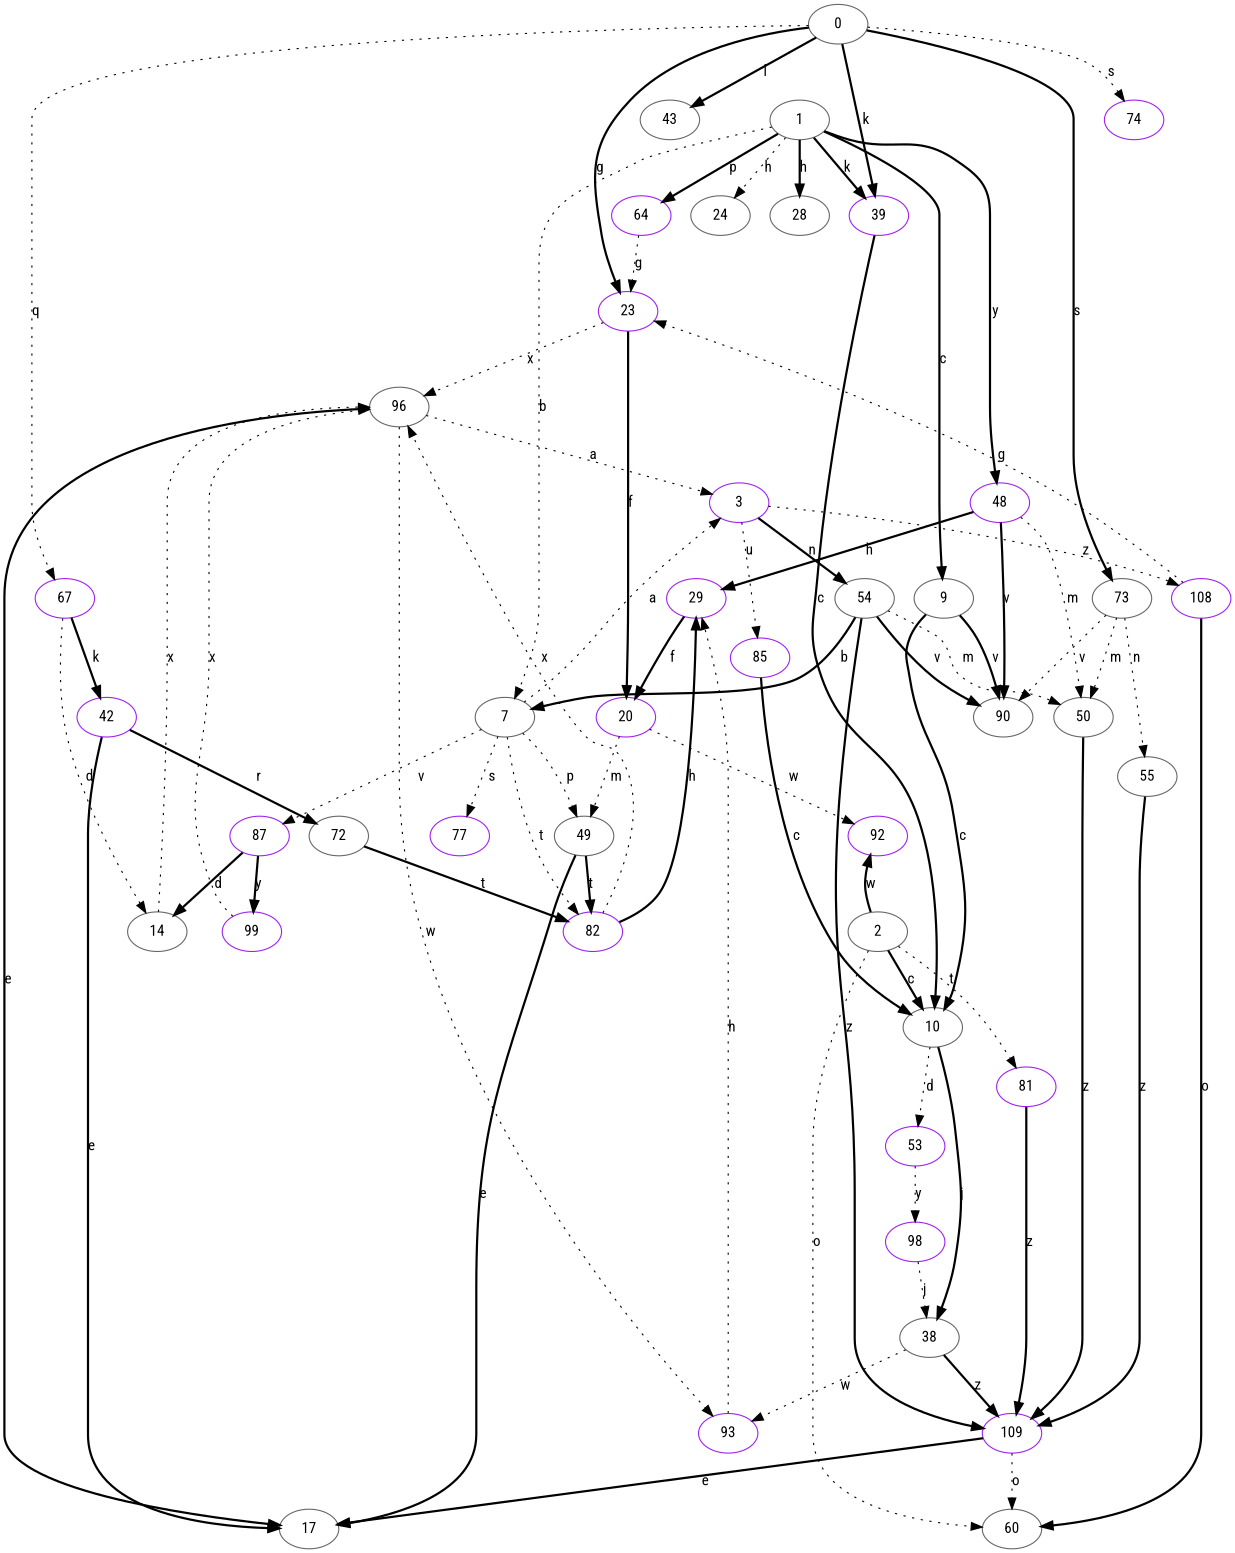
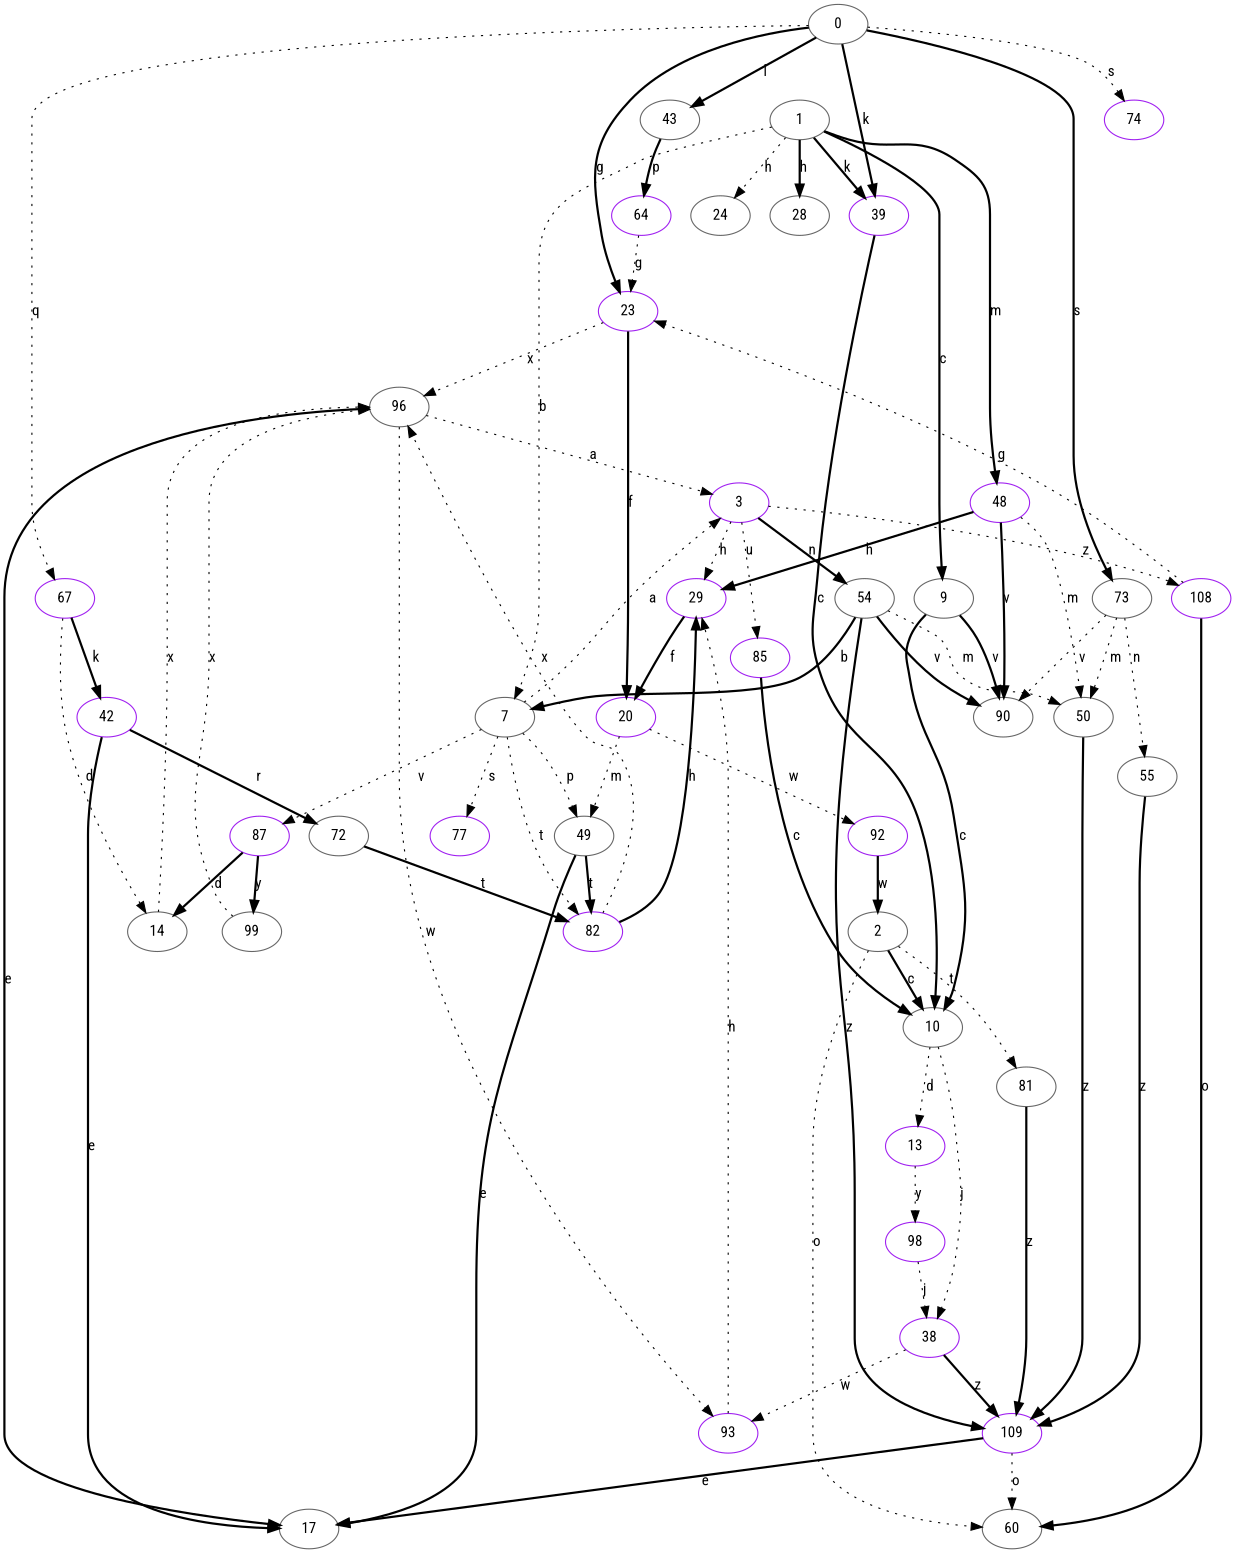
edge "1" -> "64": now "43" -> "64"
edge "1" -> "48": label "y" -> "m"
edge "3" -> "29": added, label "h"
edge "2" -> "92": reversed
node "99": color purple -> gray40
node "81": color purple -> gray40
node "53": label "53" -> "13"
edge "10" -> "38": style bold -> dotted
node "38": color gray40 -> purple
